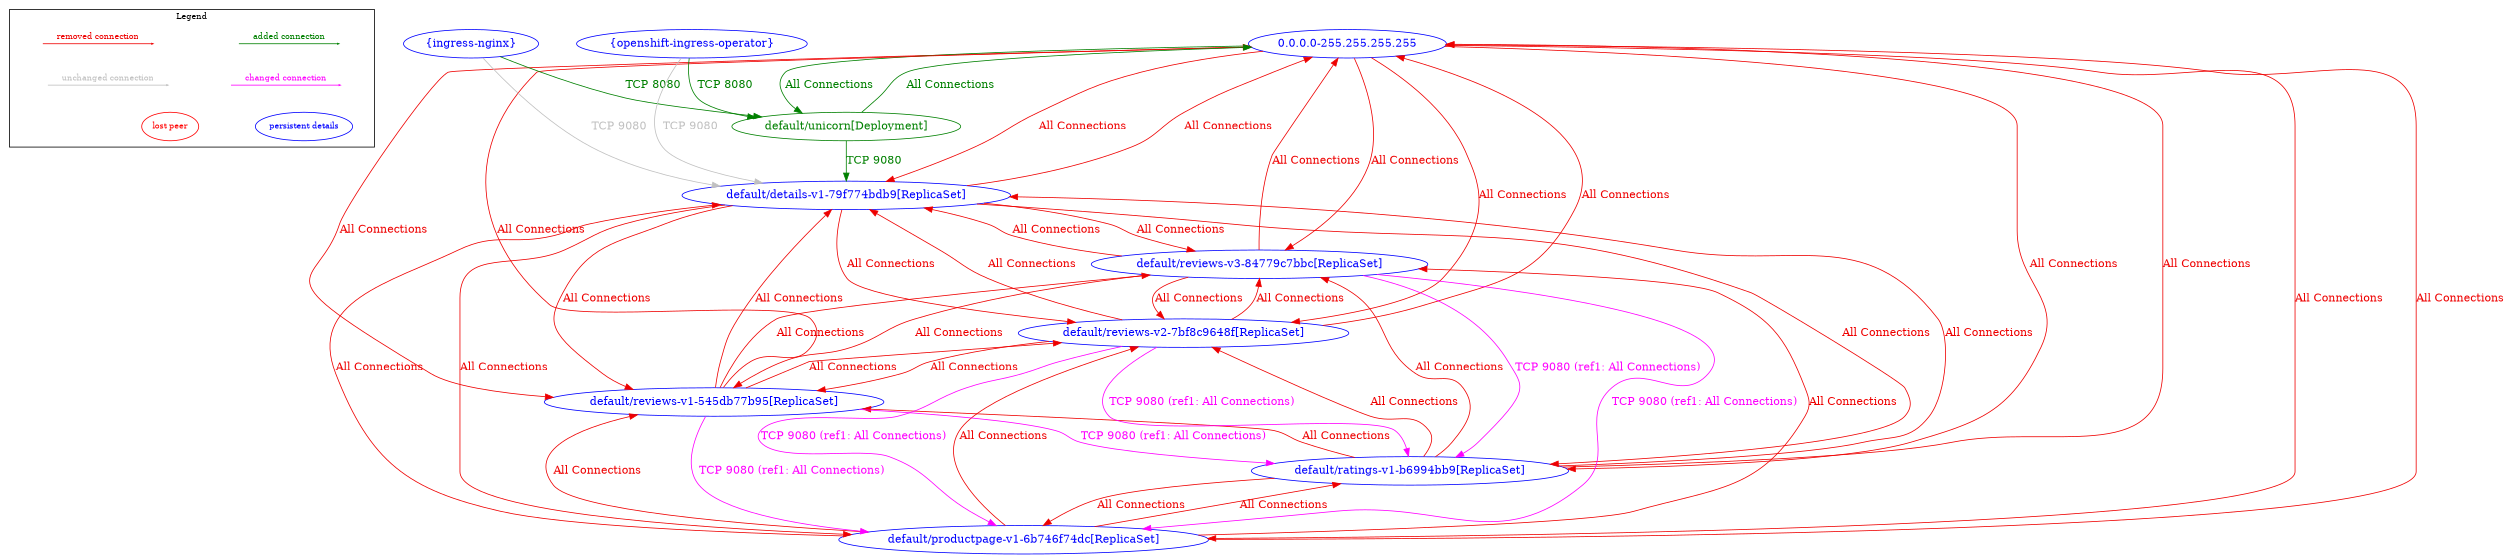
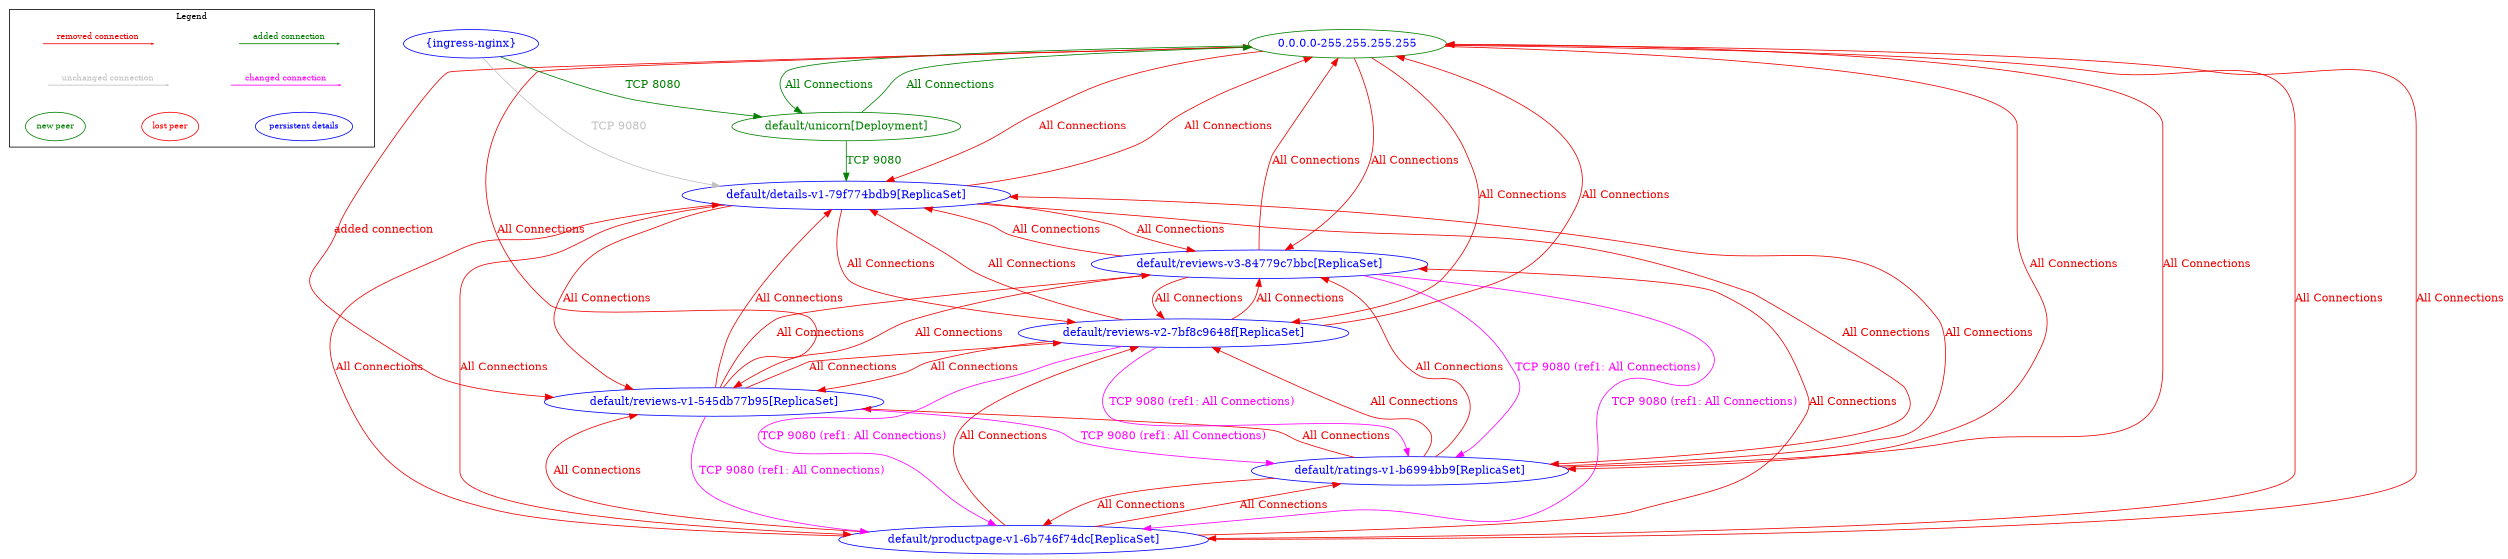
node "{openshift-ingress-operator}": removed
node "0.0.0.0-255.255.255.255": color blue -> #008000
node "new peer": added
edge "0.0.0.0-255.255.255.255" -> "default/reviews-v1-545db77b95[ReplicaSet]": label "All Connections" -> "added connection"
